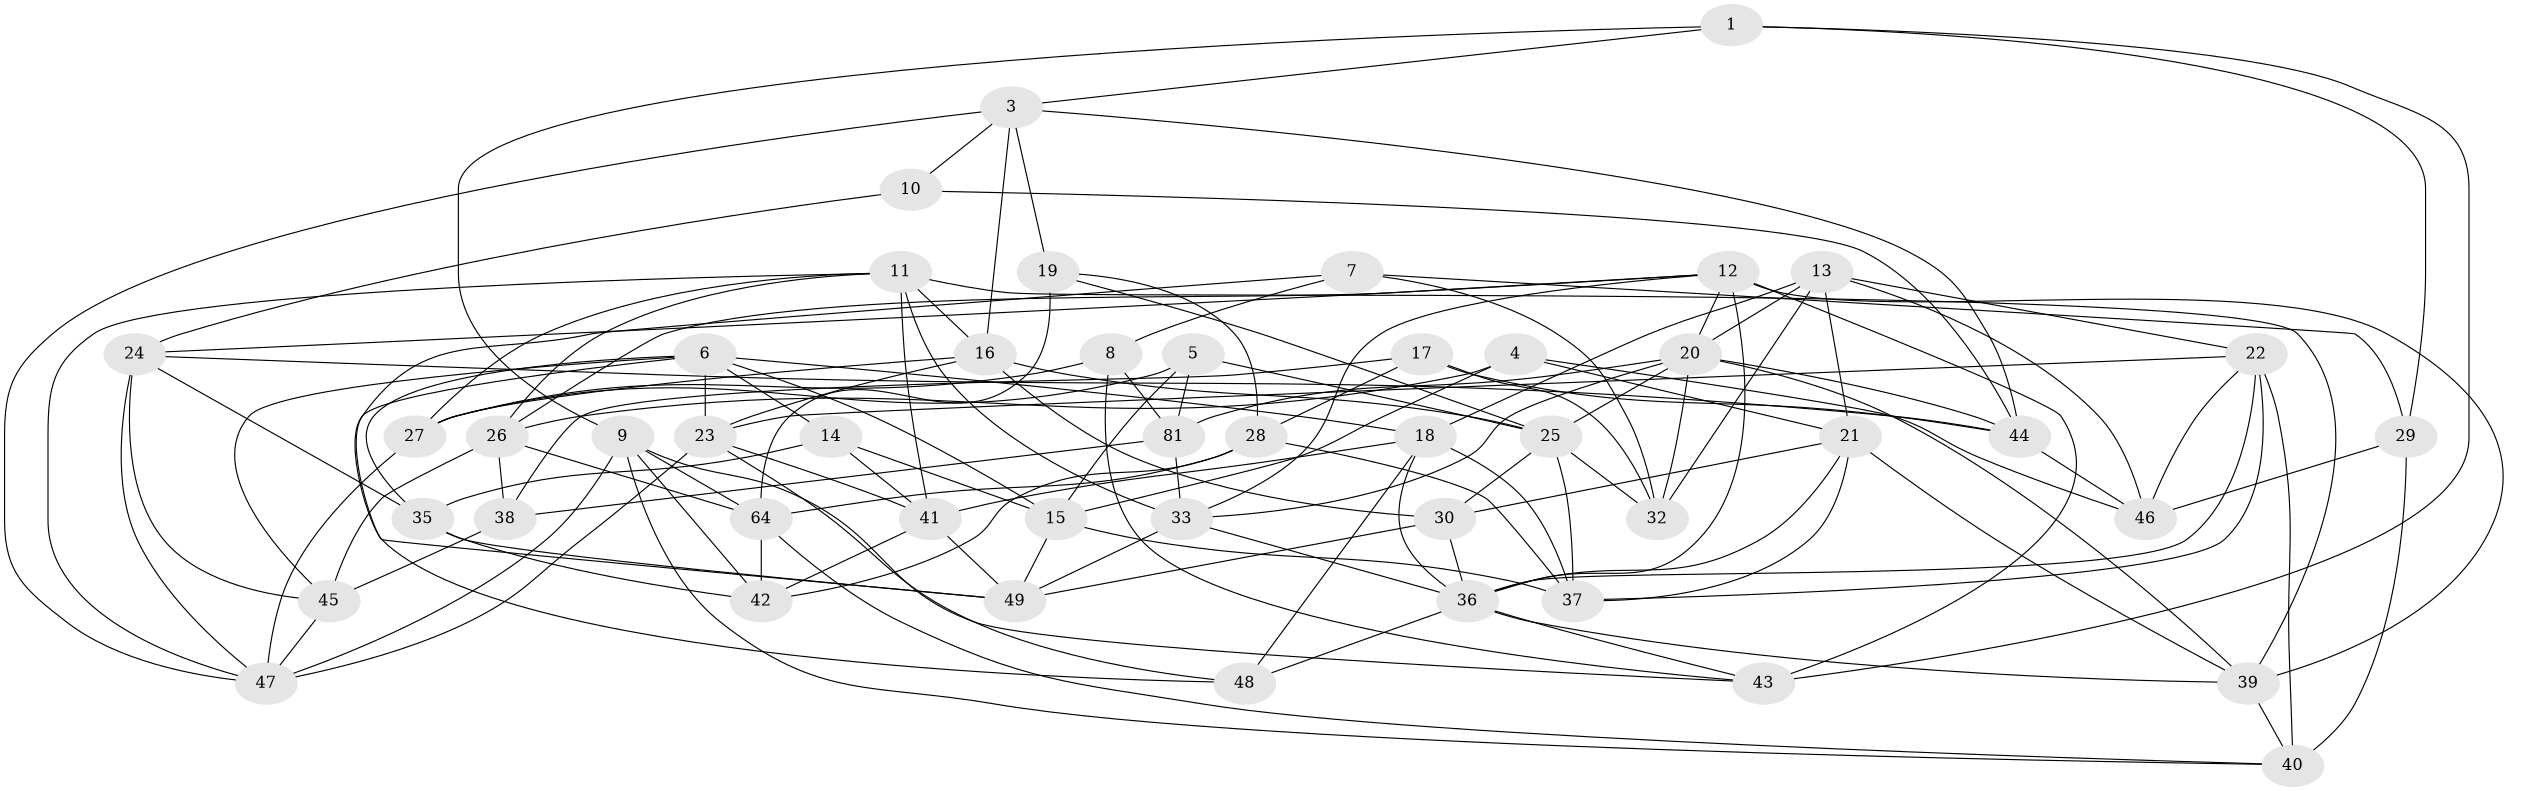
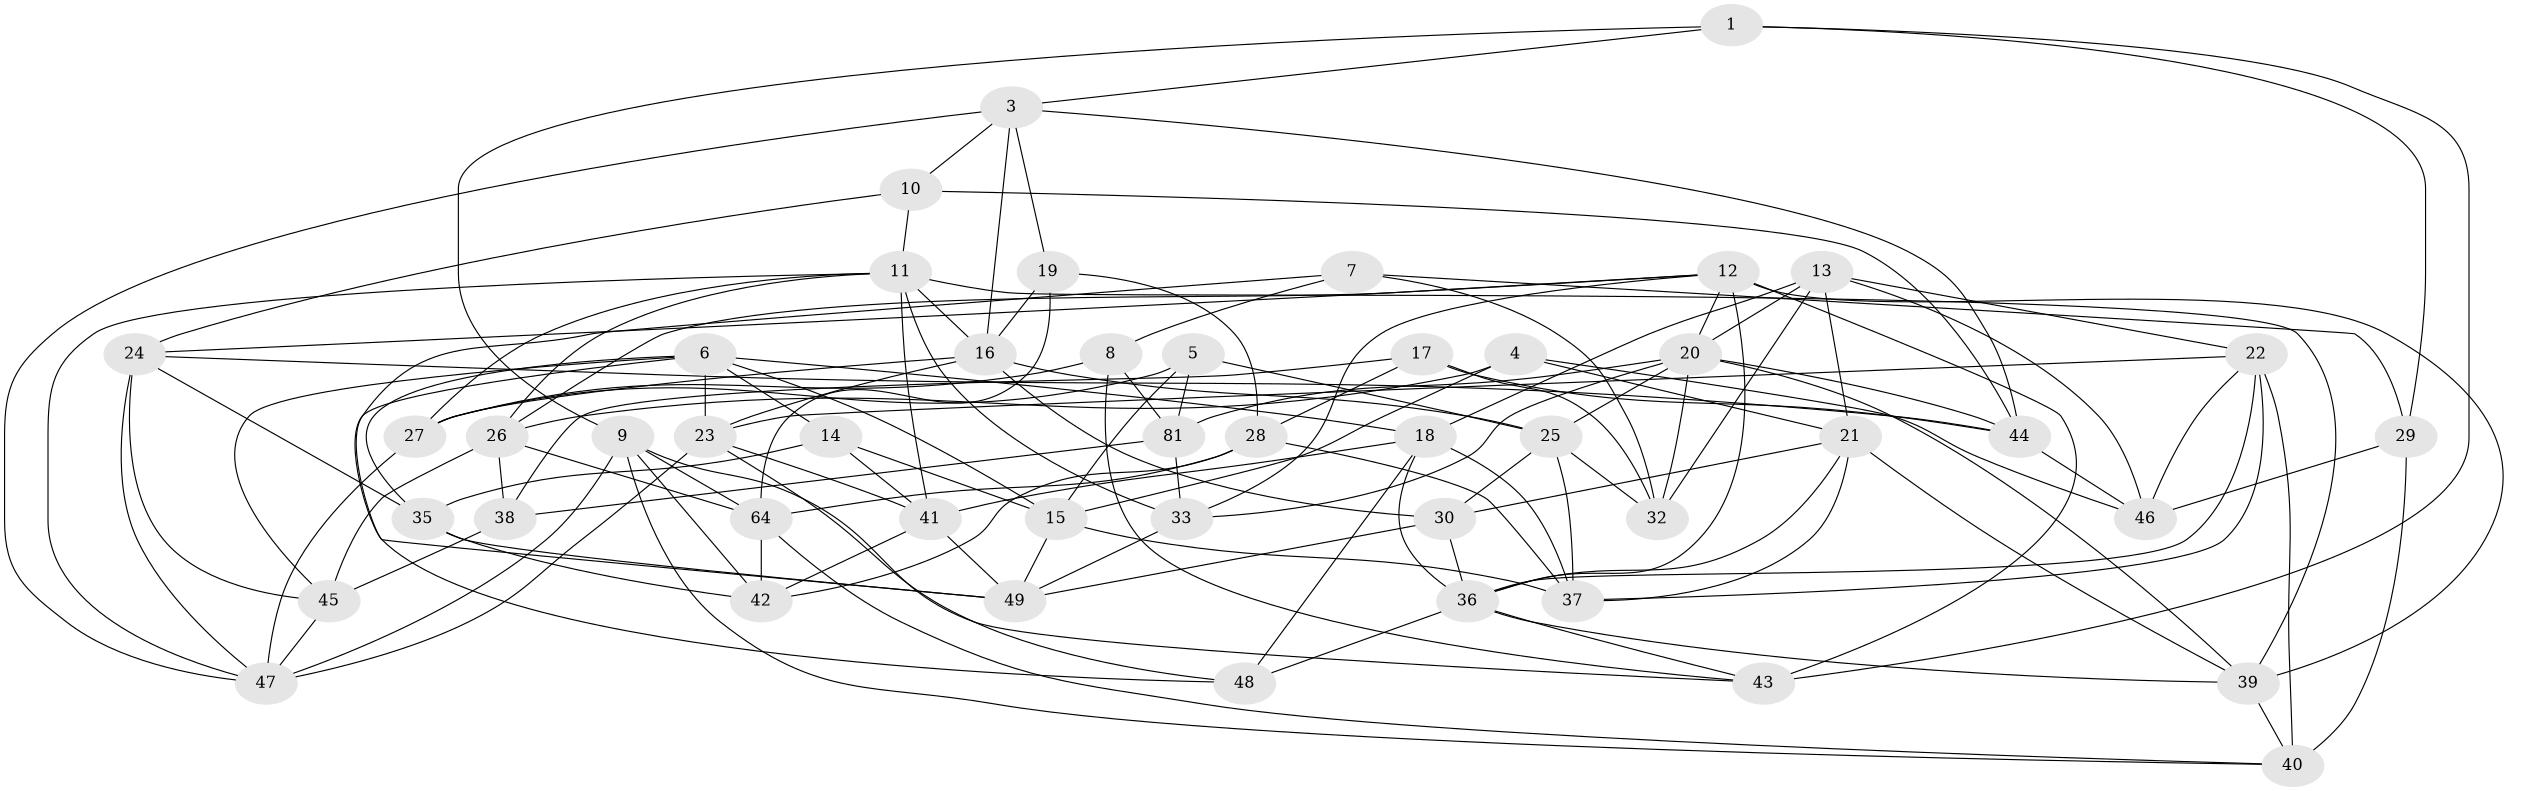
edge "10" -- "11": added
edge "19" -- "25": now "19" -- "16"
edge "33" -- "36": removed
